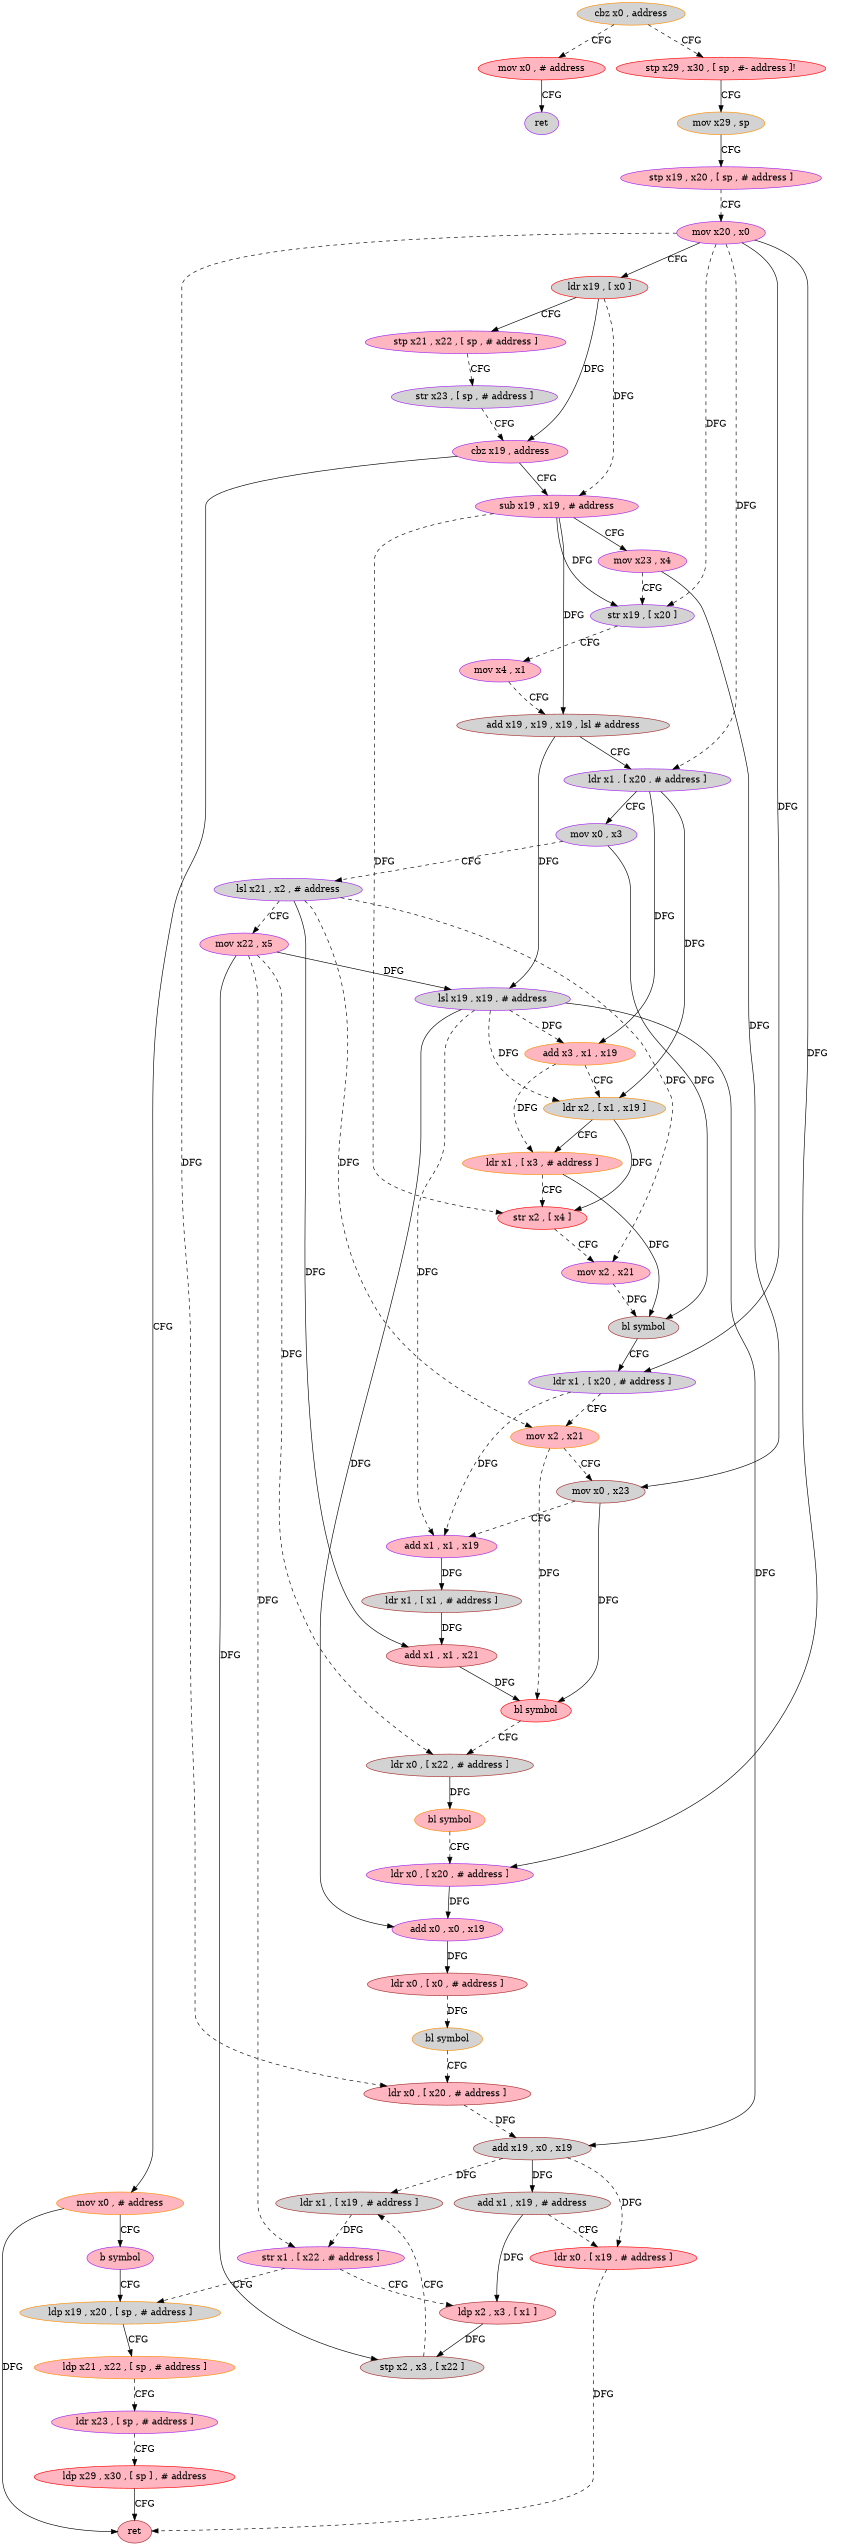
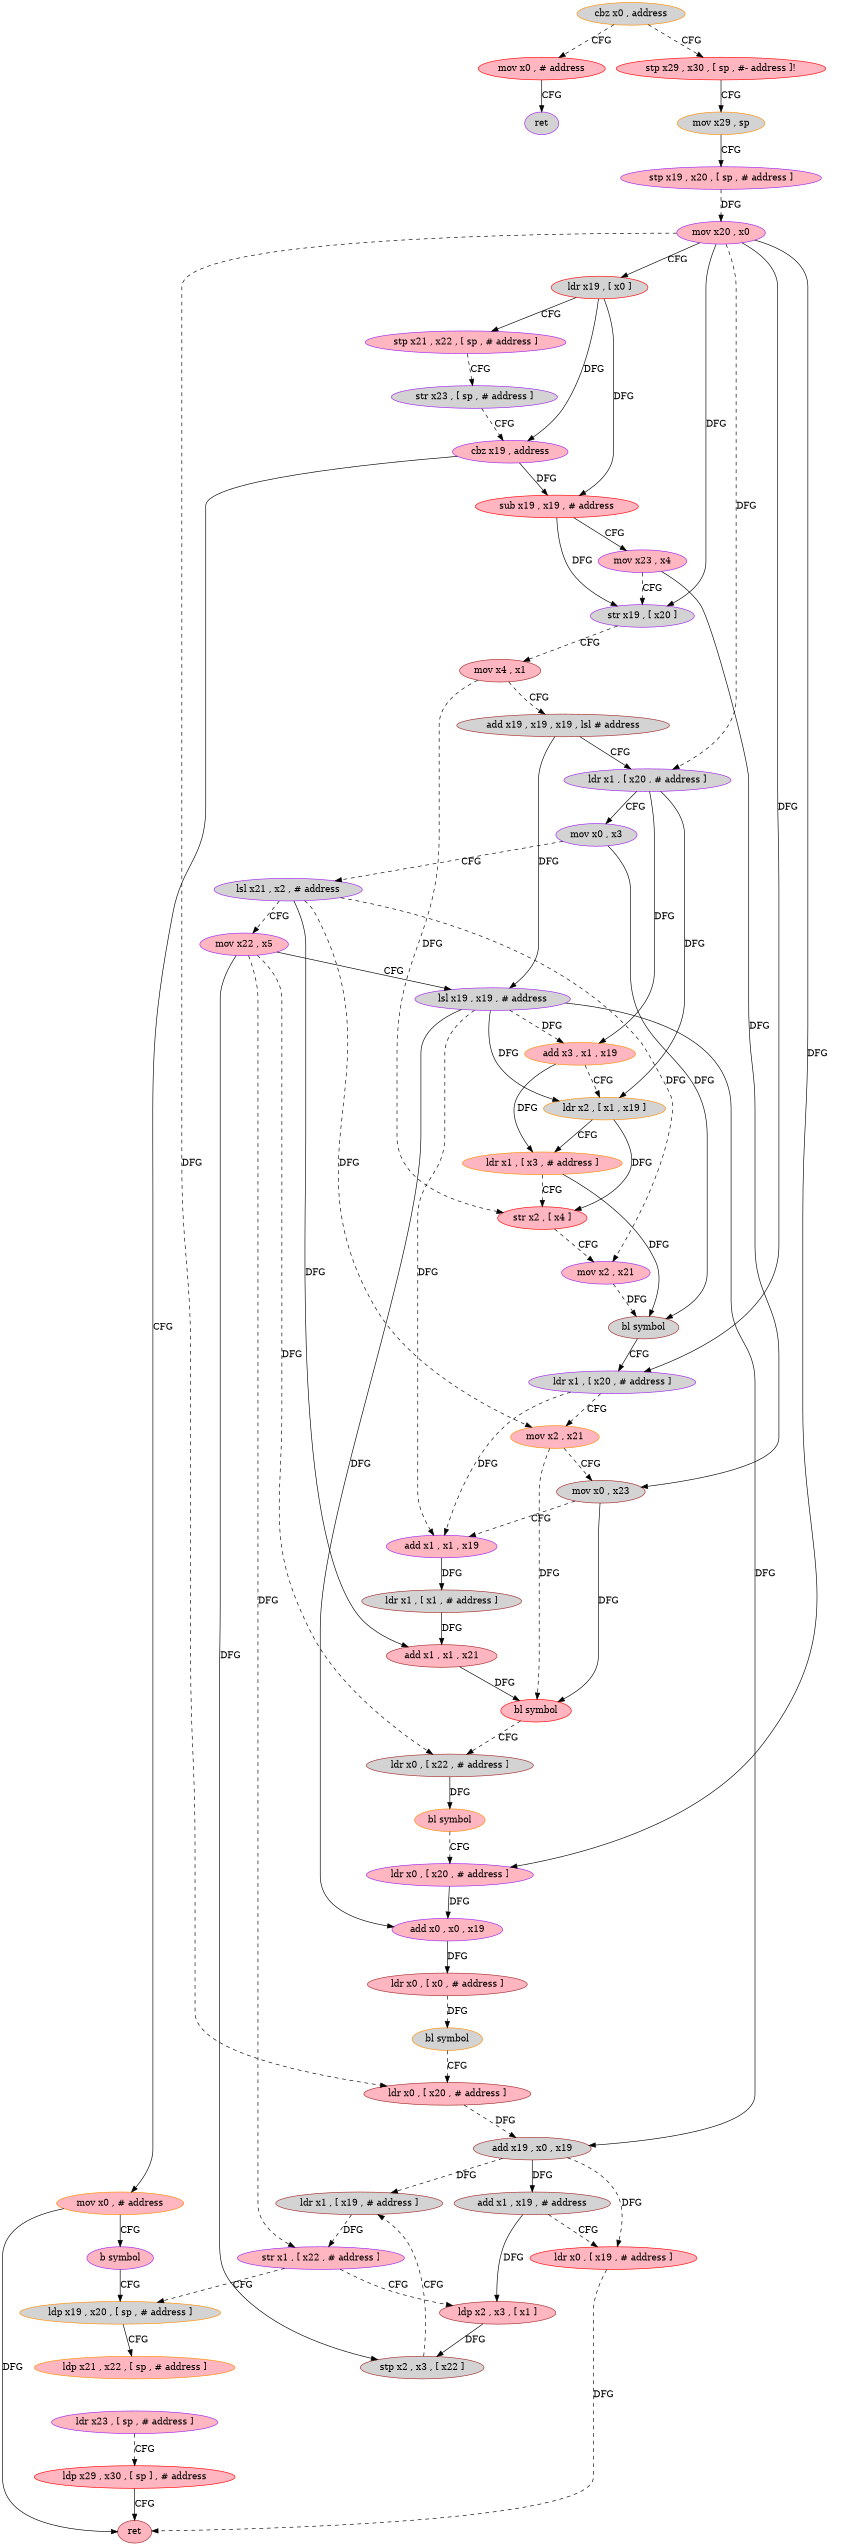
edge "stp x19 , x20 , [ sp , # address ]" -> "mov x20 , x0": label "CFG" -> "DFG"
edge "ldr x19 , [ x0 ]" -> "sub x19 , x19 , # address": style dashed -> solid
edge "mov x20 , x0" -> "str x19 , [ x20 ]": style dashed -> solid
edge "cbz x19 , address" -> "sub x19 , x19 , # address": label "CFG" -> "DFG"
node "sub x19 , x19 , # address": color purple -> red
edge "sub x19 , x19 , # address" -> "add x19 , x19 , x19 , lsl # address": removed, label "DFG"
node "mov x4 , x1": color purple -> brown
edge "sub x19 , x19 , # address" -> "str x2 , [ x4 ]": now "mov x4 , x1" -> "str x2 , [ x4 ]"
edge "mov x22 , x5" -> "lsl x19 , x19 , # address": label "DFG" -> "CFG"
edge "lsl x19 , x19 , # address" -> "ldr x2 , [ x1 , x19 ]": style dashed -> solid
edge "add x3 , x1 , x19" -> "ldr x1 , [ x3 , # address ]": style dashed -> solid
edge "ldp x21 , x22 , [ sp , # address ]" -> "ldr x23 , [ sp , # address ]": removed, label "CFG"
